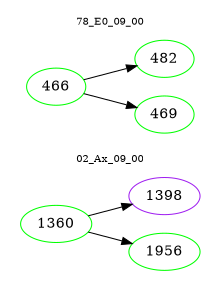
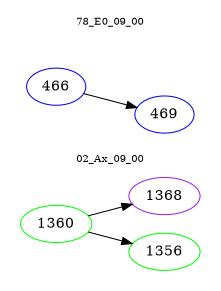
node "482": removed
node "466": color green -> blue
node "469": color green -> blue
node "1398": label "1398" -> "1368"
node "1956": label "1956" -> "1356"
